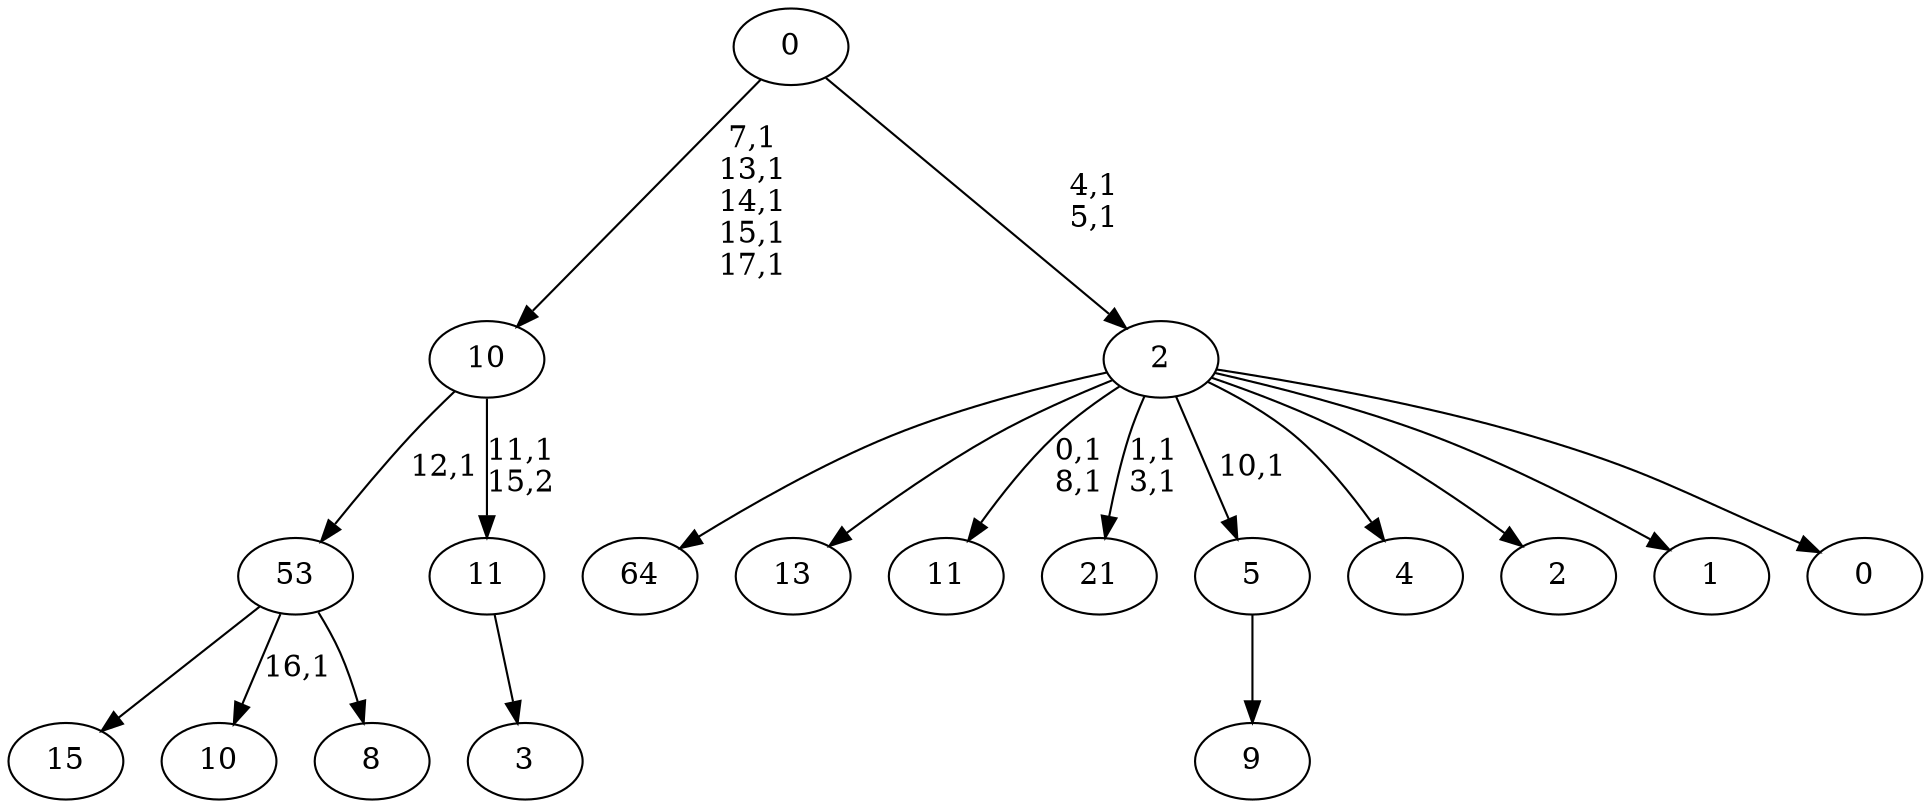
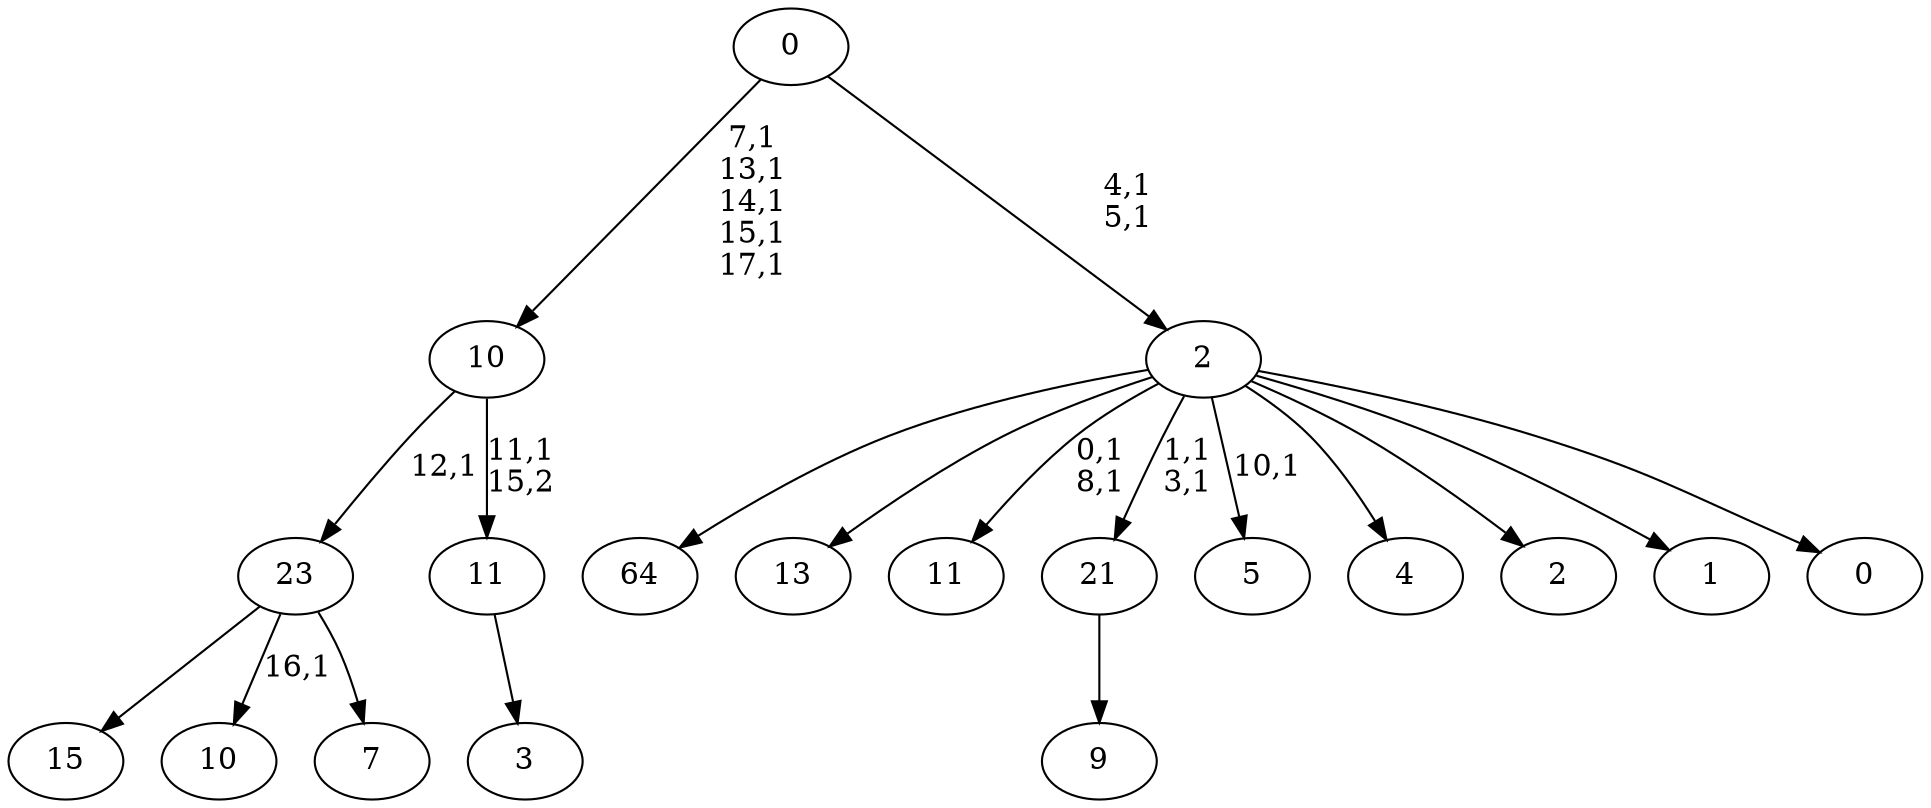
node "53": label "53" -> "23"
edge "5" -> "9": now "21" -> "9"
node "8": label "8" -> "7"
